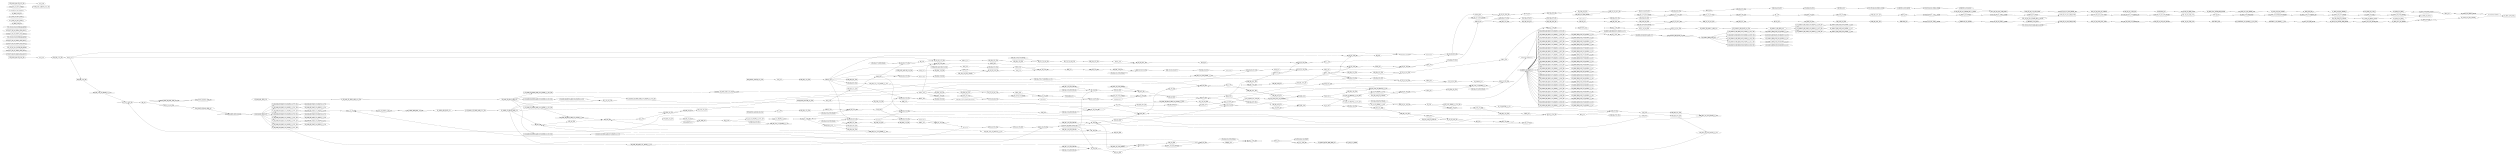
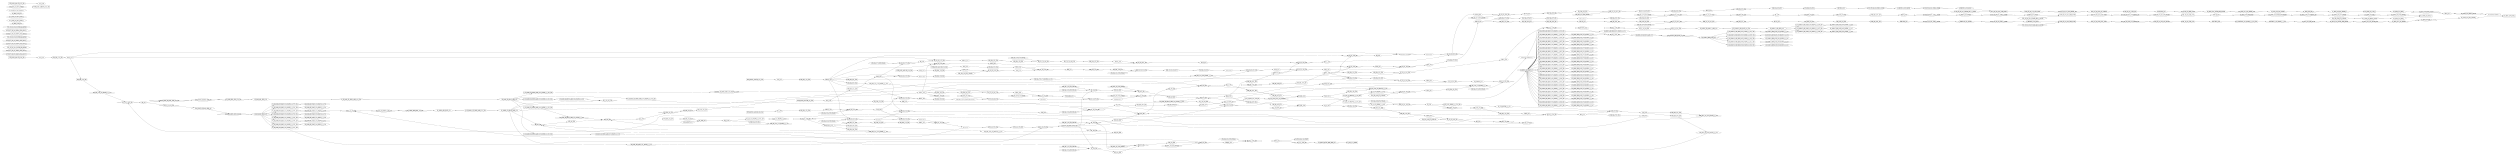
node "W_ifx_xthen_exec_guard_1790_inst": added
node "type_cast_1863_wire_constant": removed
